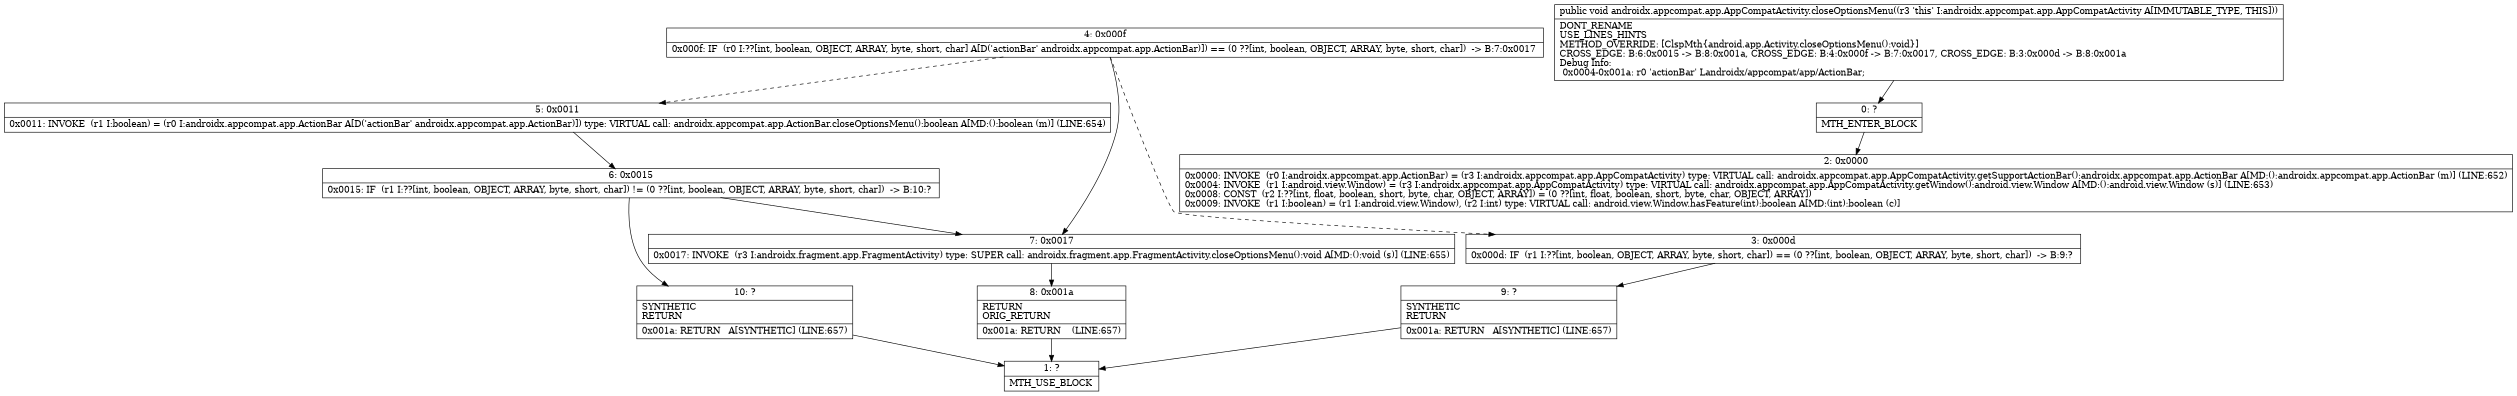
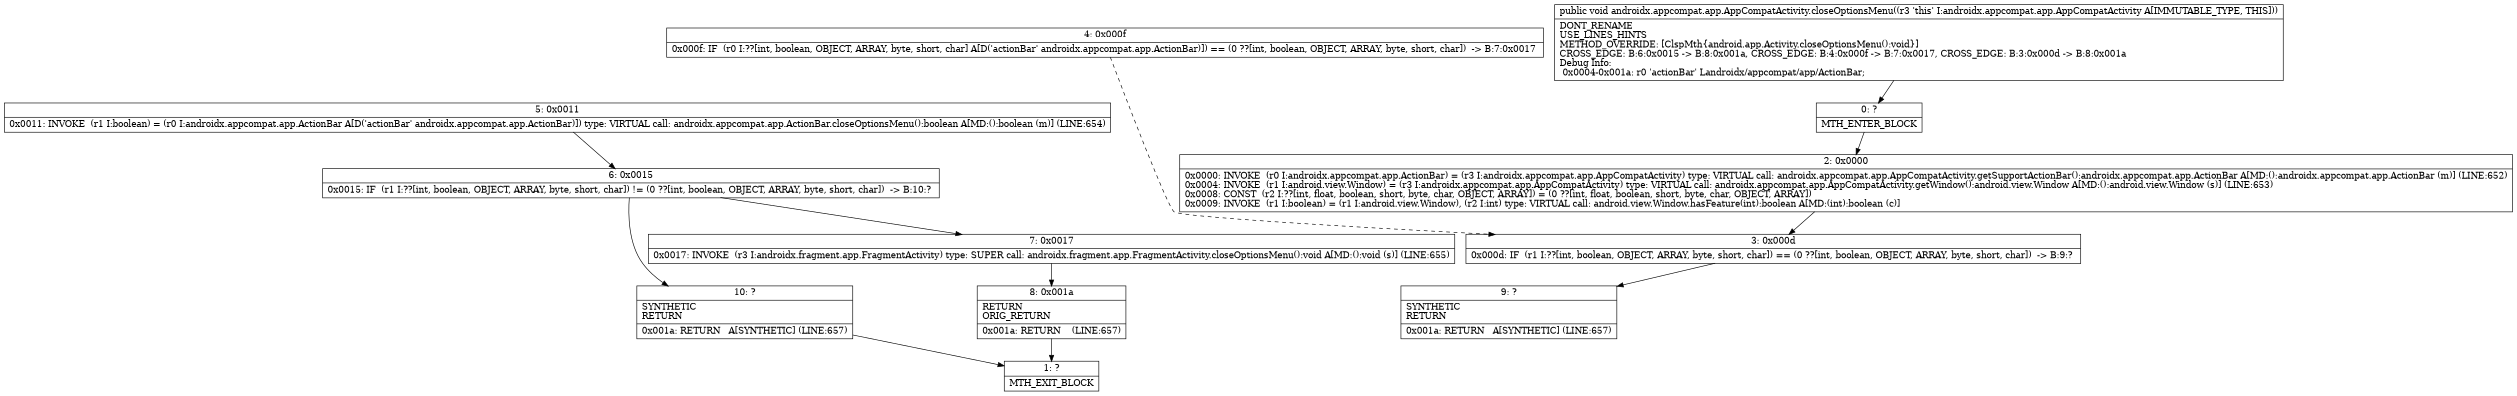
edge "4: 0x000f" -> "5: 0x0011": removed
edge "4: 0x000f" -> "7: 0x0017": removed
edge "2: 0x0000" -> "3: 0x000d": added
edge "9: ?" -> "1: ?": removed
node "1: ?": text "MTH_USE_BLOCK" -> "MTH_EXIT_BLOCK"
